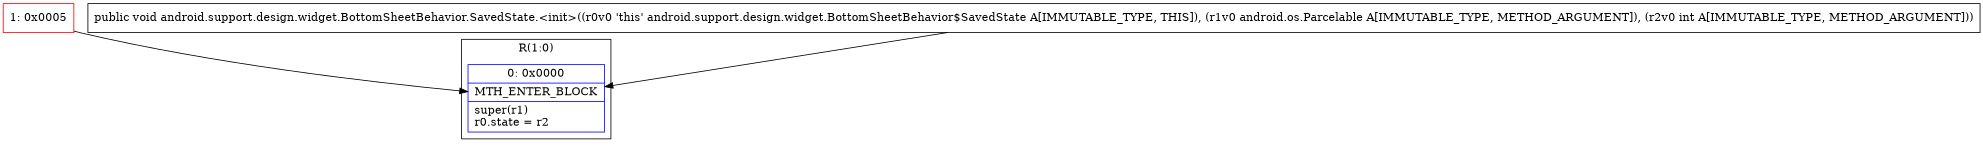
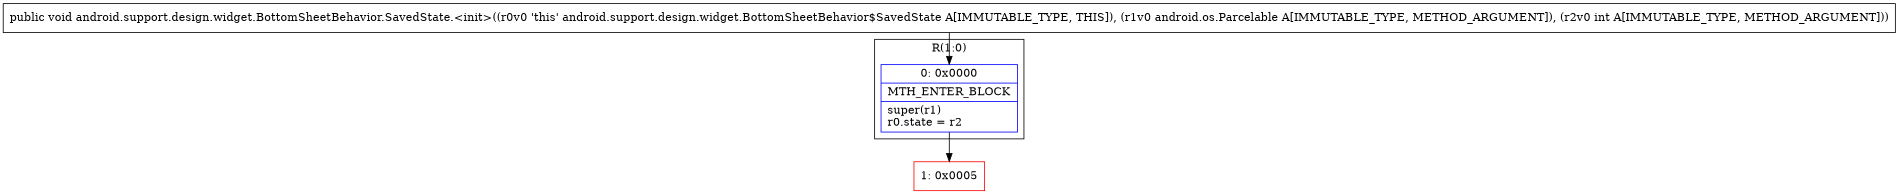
edge "1: 0x0005" -> "0: 0x0000": reversed
